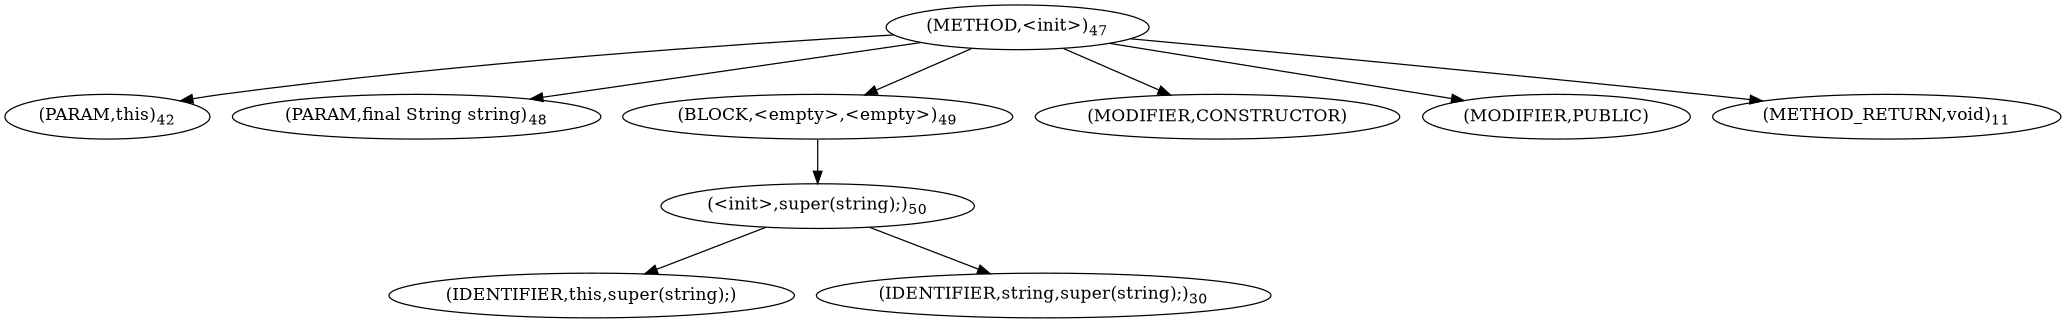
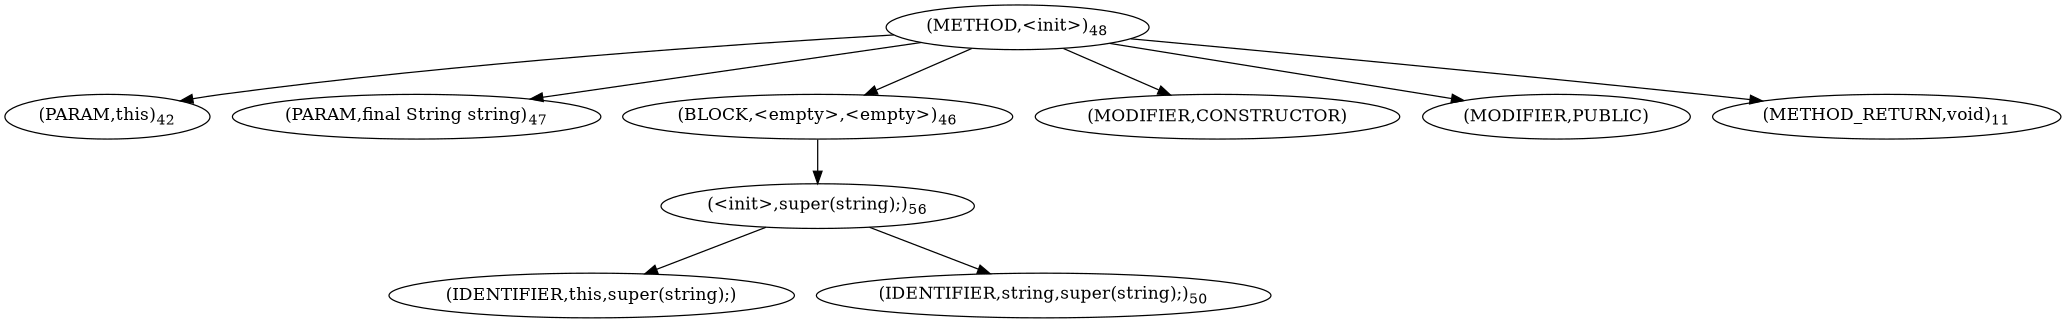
node "(METHOD,<init>)": text "47" -> "48"
node "(PARAM,final String string)": text "48" -> "47"
node "(BLOCK,<empty>,<empty>)": text "49" -> "46"
node "(<init>,super(string);)": text "50" -> "56"
node "(IDENTIFIER,string,super(string);)": text "30" -> "50"
